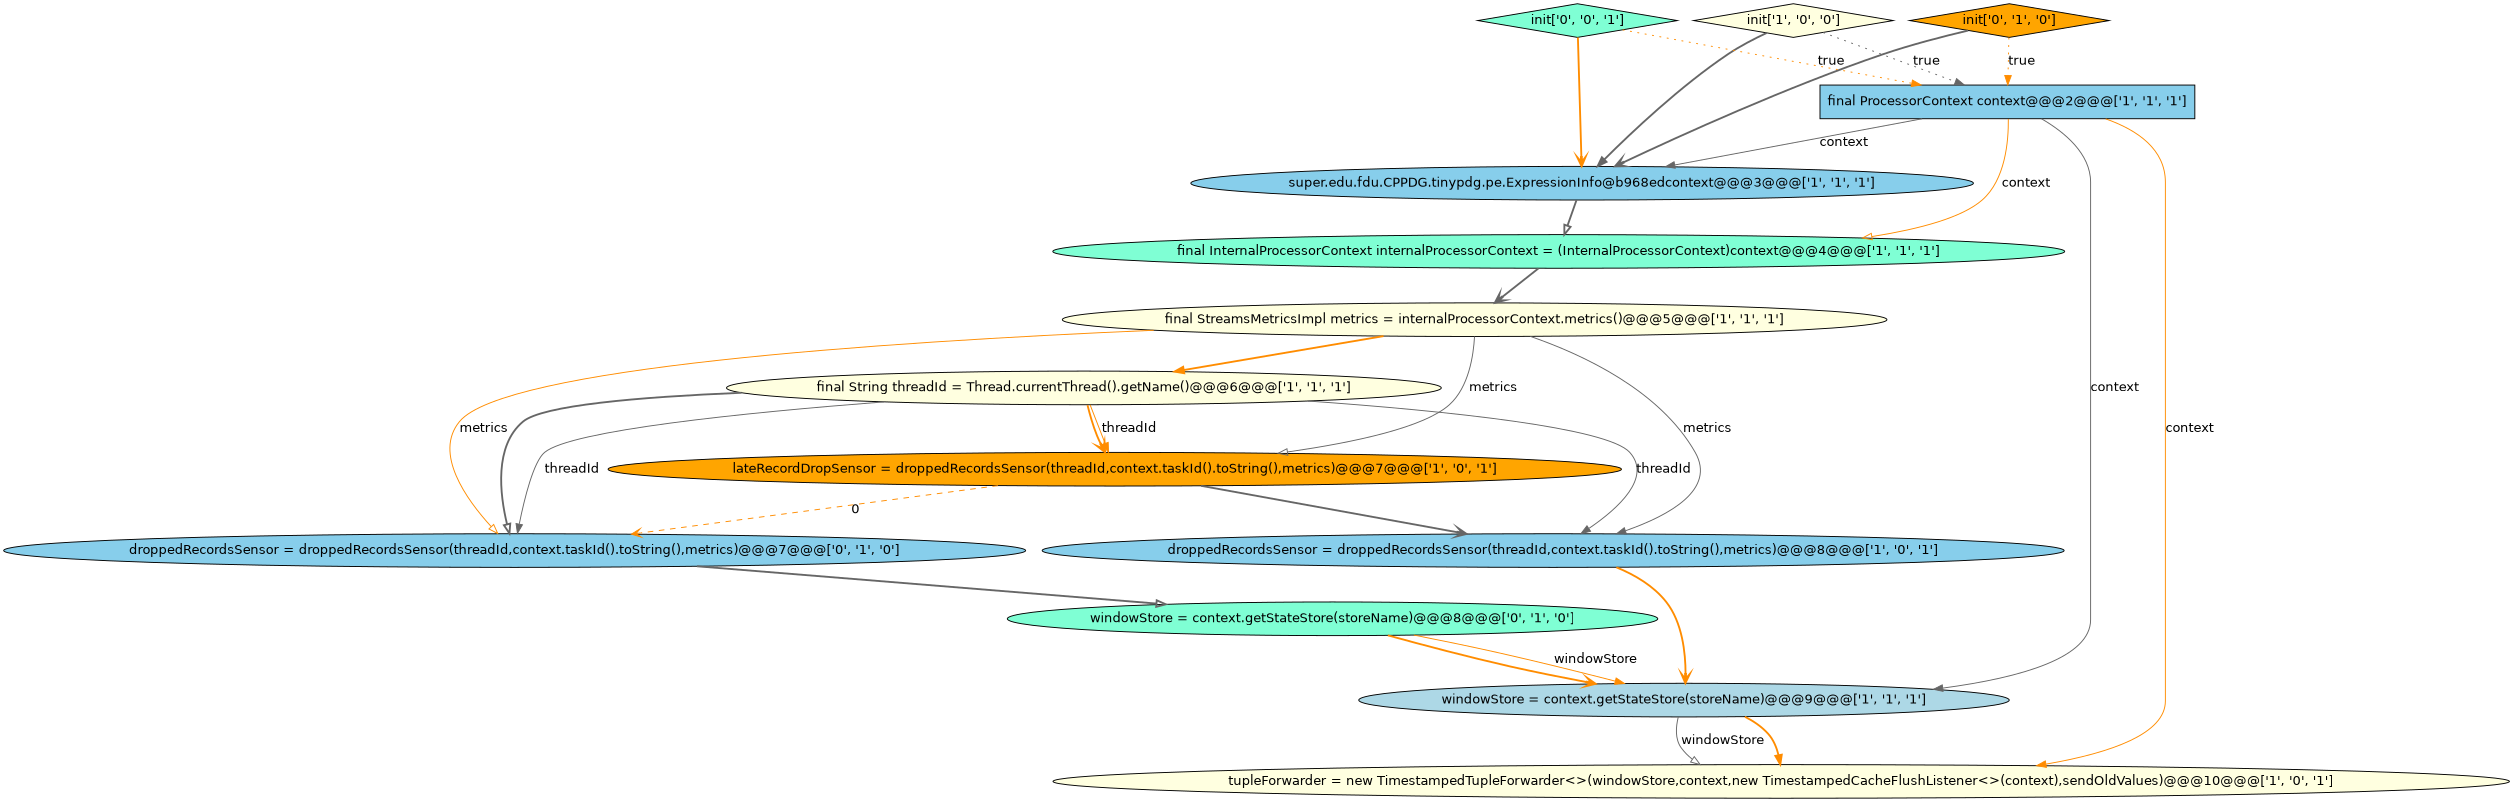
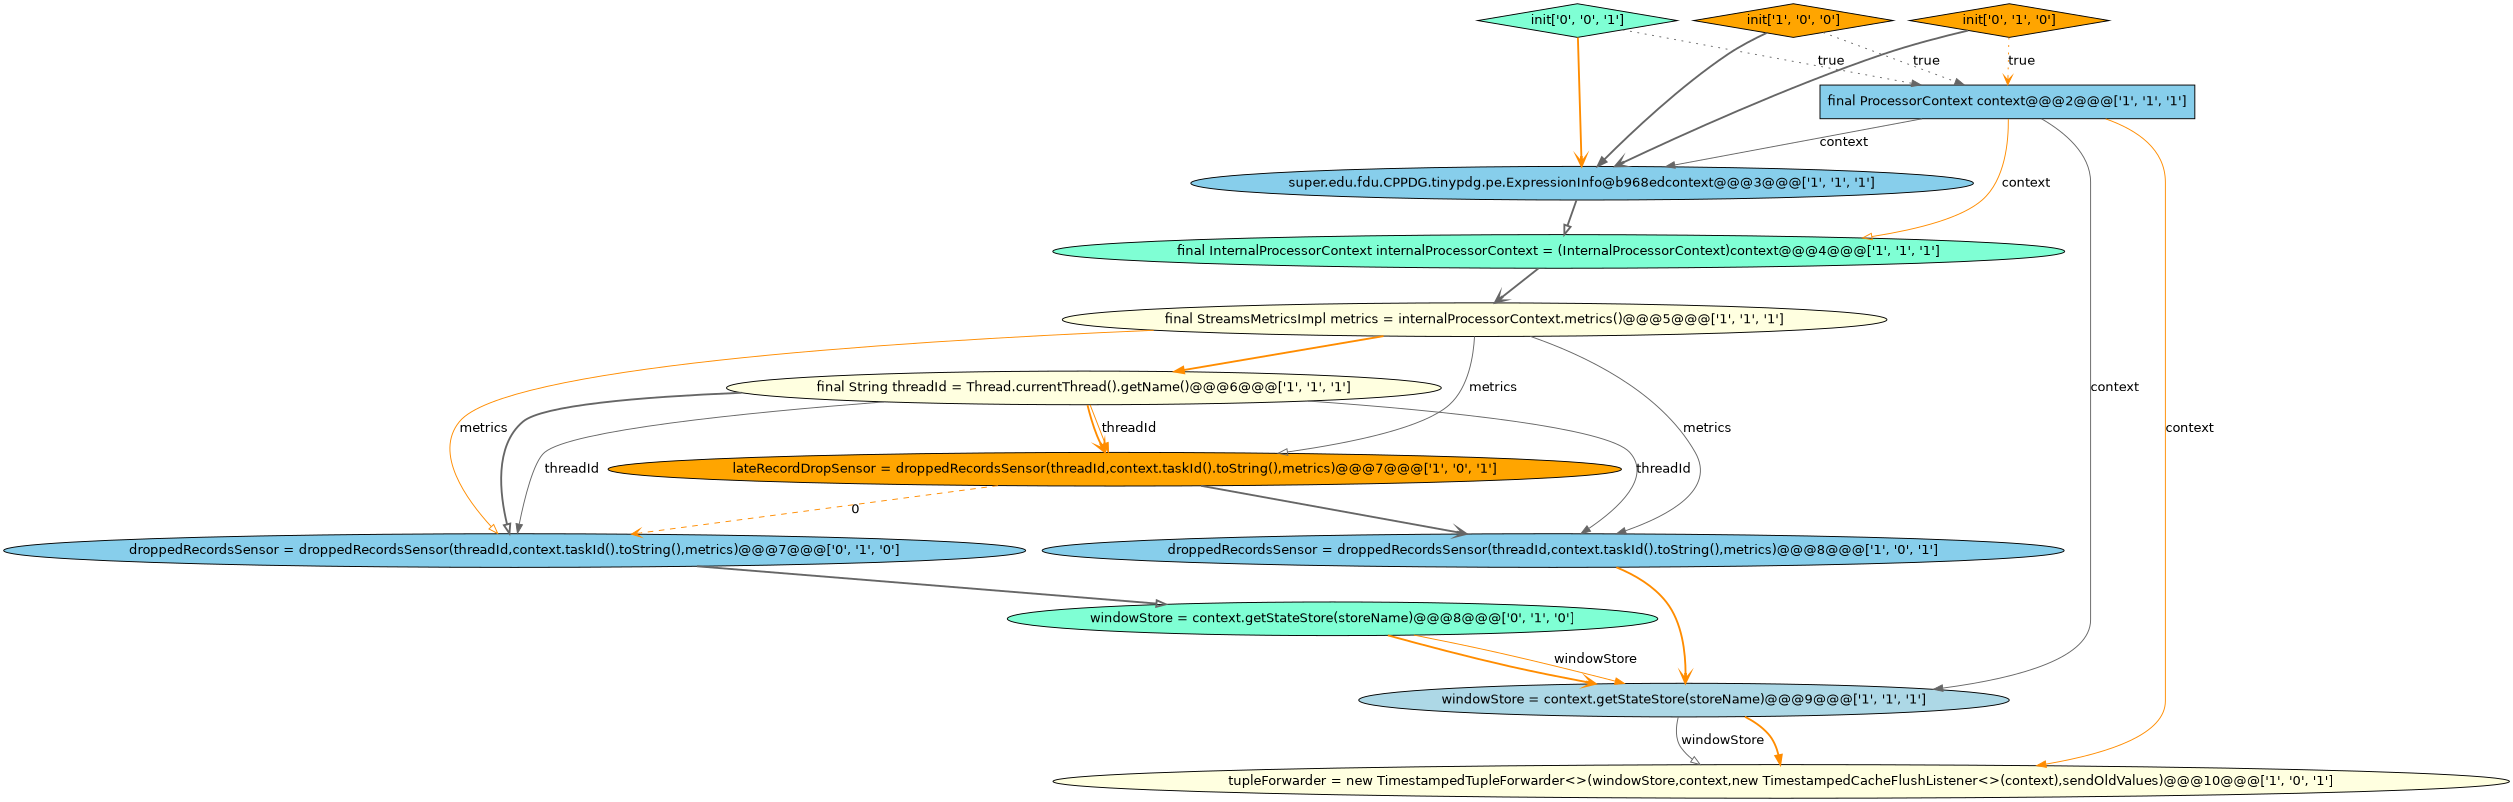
node "init['1', '0', '0']": fillcolor lightyellow -> orange
edge "init['0', '0', '1']" -> "final ProcessorContext context@@@2@@@['1', '1', '1']": color darkorange -> gray40
edge "init['0', '1', '0']" -> "final ProcessorContext context@@@2@@@['1', '1', '1']": arrowhead normal -> vee
